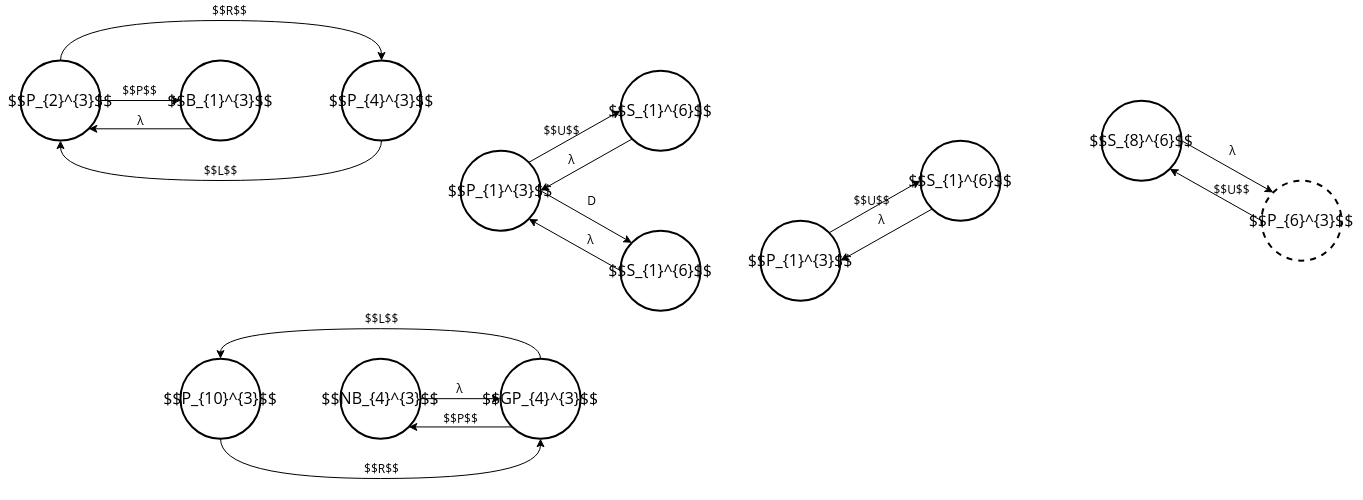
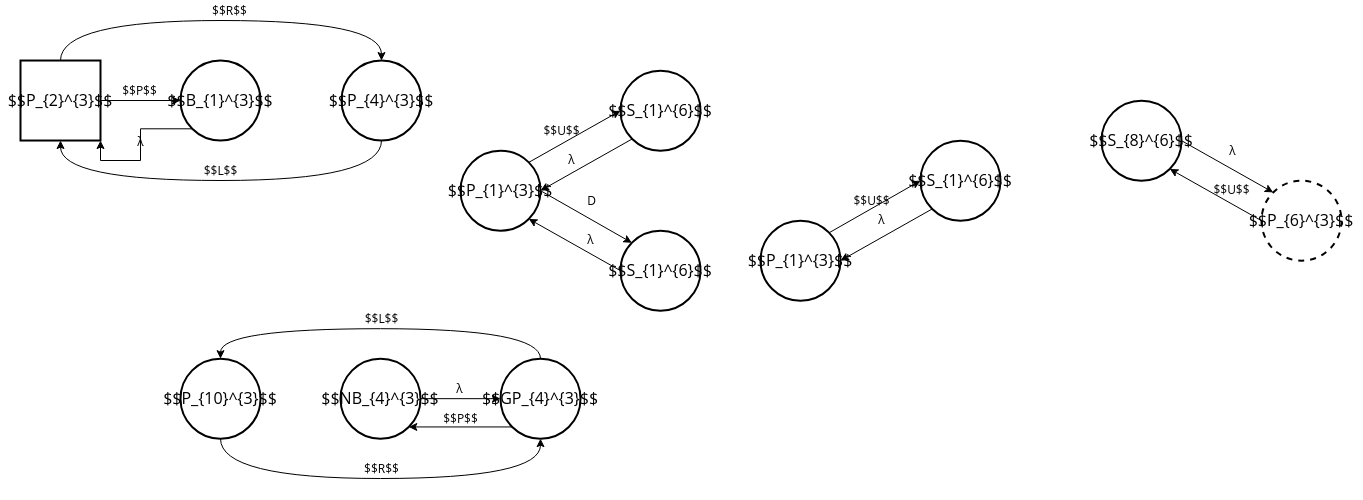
node "$$P_{2}^{3}$$": shape ellipse -> rectangle
